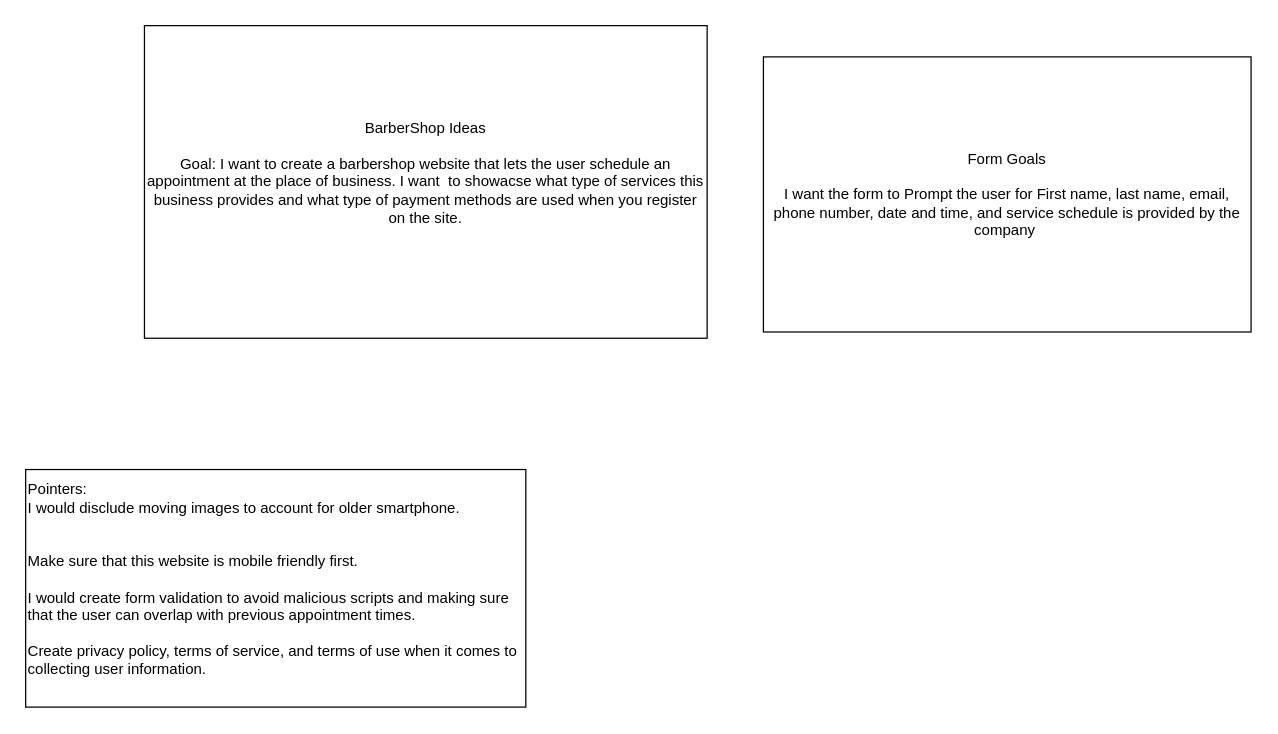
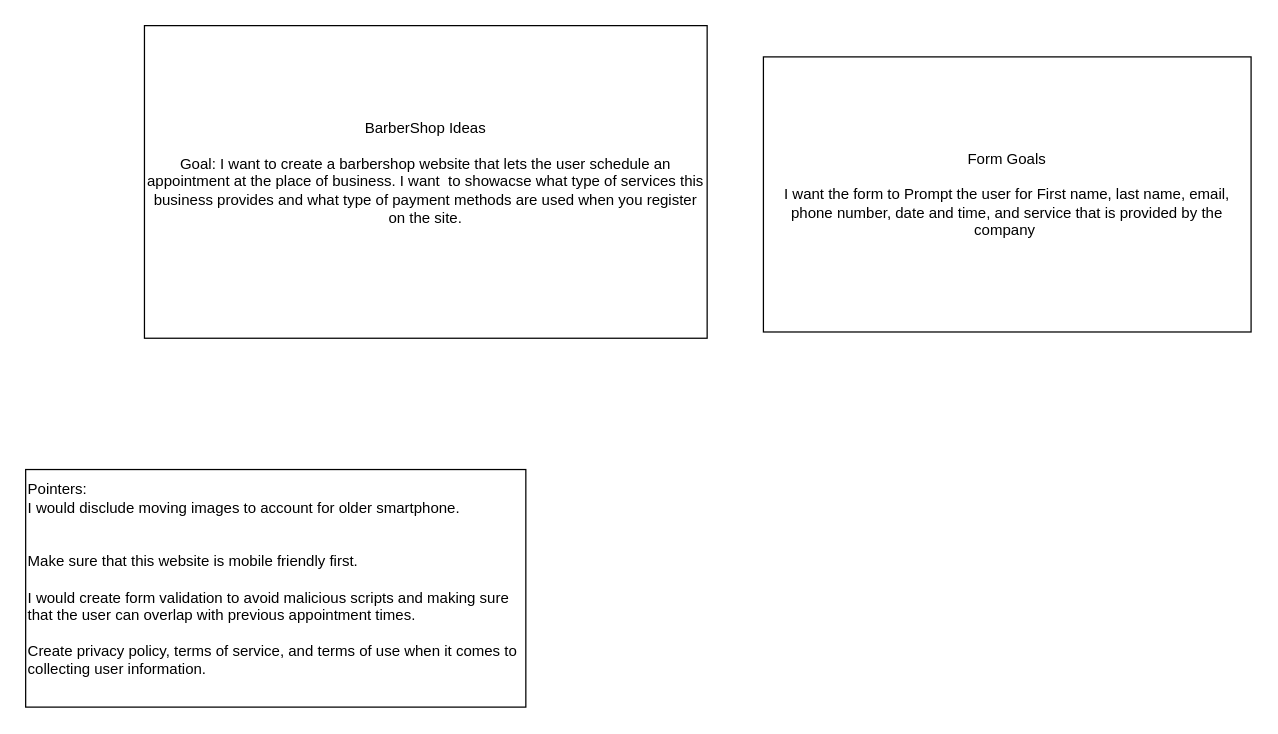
node "Form Goals I want the form to Prompt the user for First name, last name, email, phone number, date and time, and service schedule is provided by the company": label "Form Goals I want the form to Prompt the user for First name, last name, email, phone number, date and time, and service schedule is provided by the company" -> "Form Goals I want the form to Prompt the user for First name, last name, email, phone number, date and time, and service that is provided by the company"
